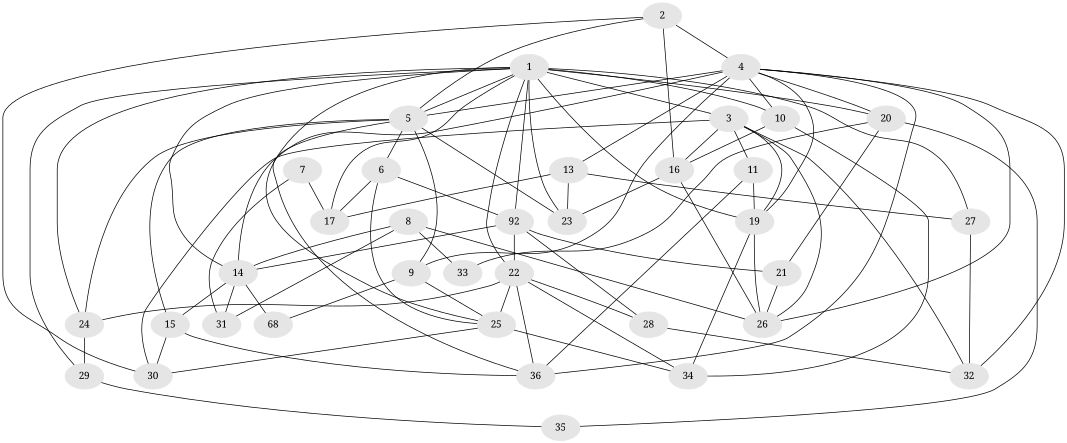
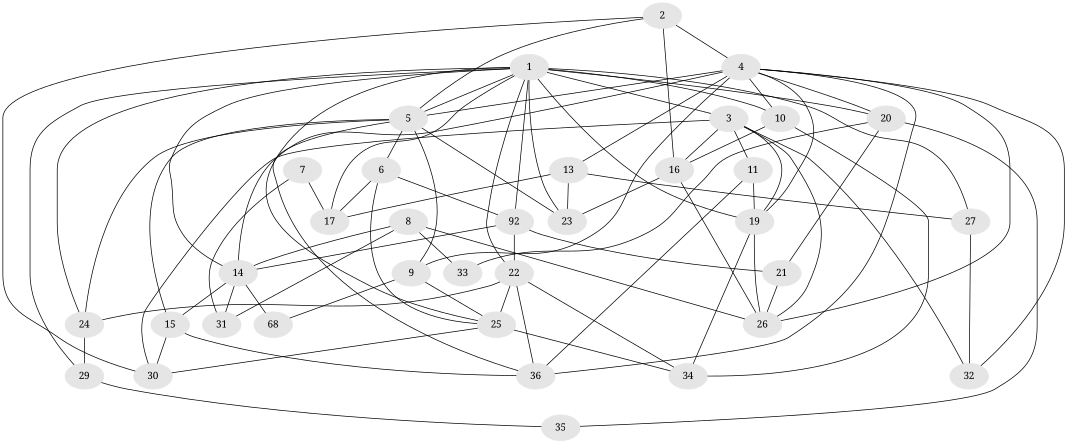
node "28": removed
